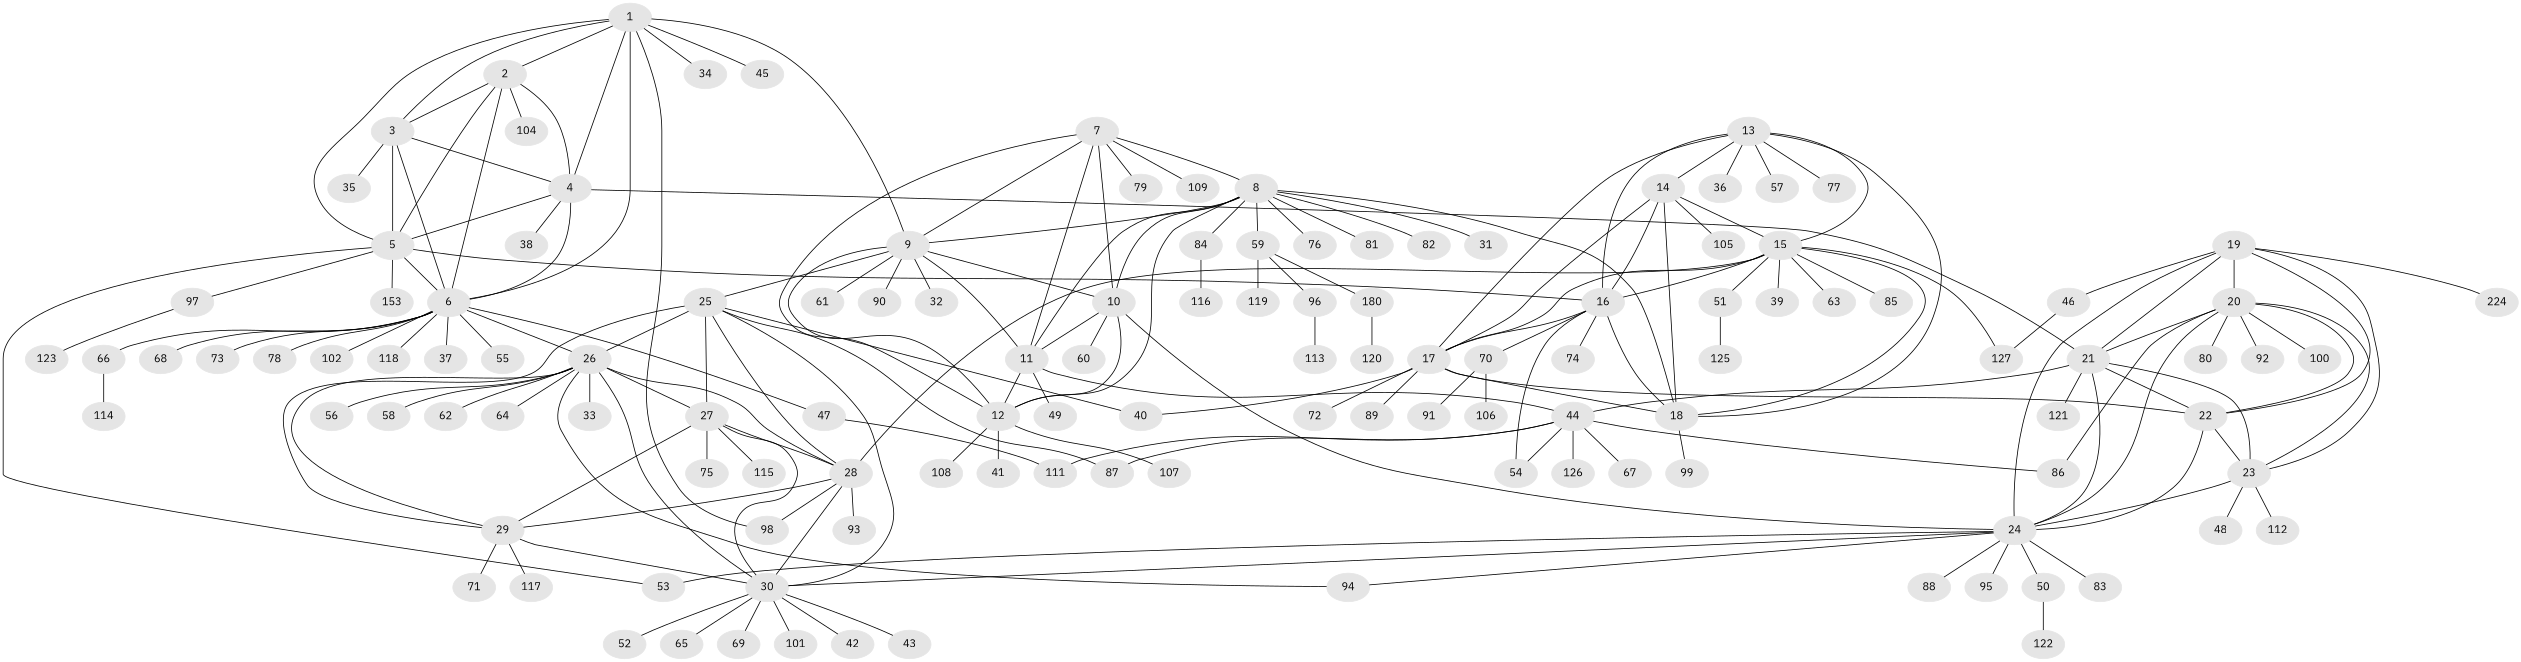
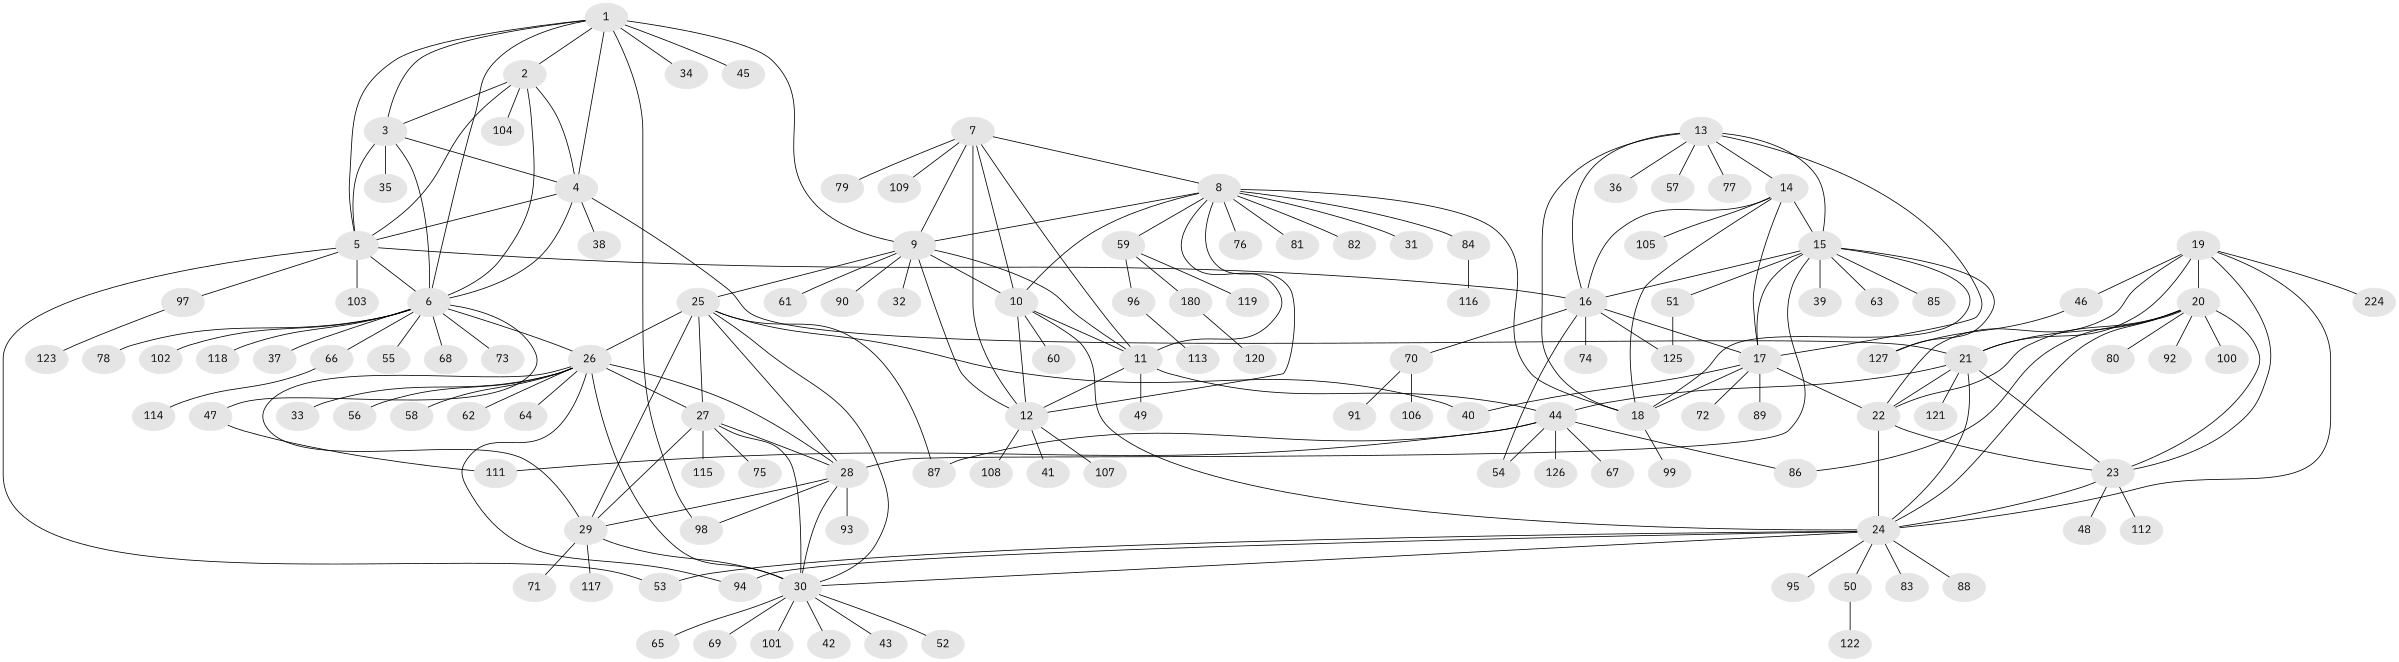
node "153": label "153" -> "103"
edge "16" -- "18": now "16" -- "125"
